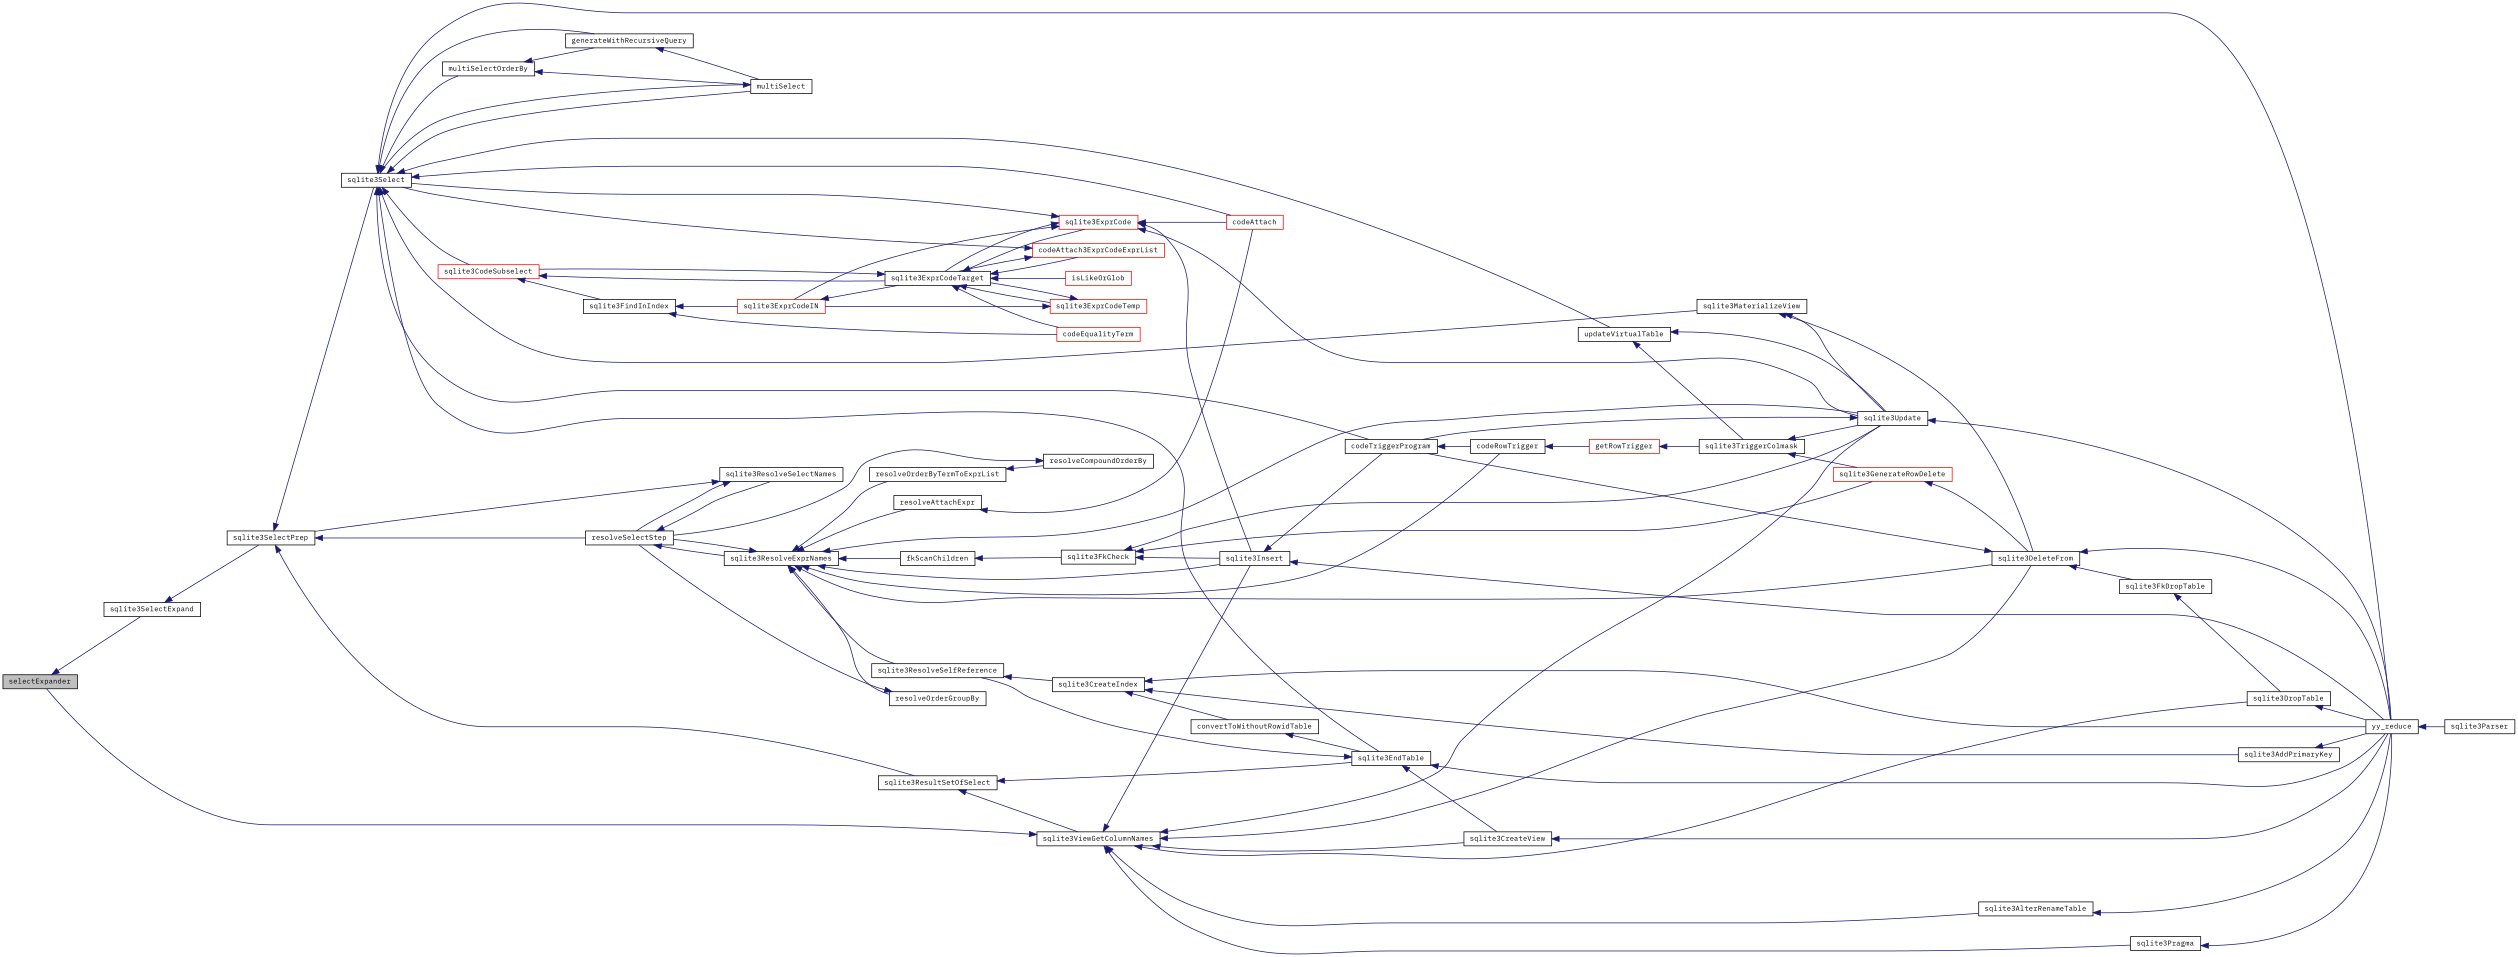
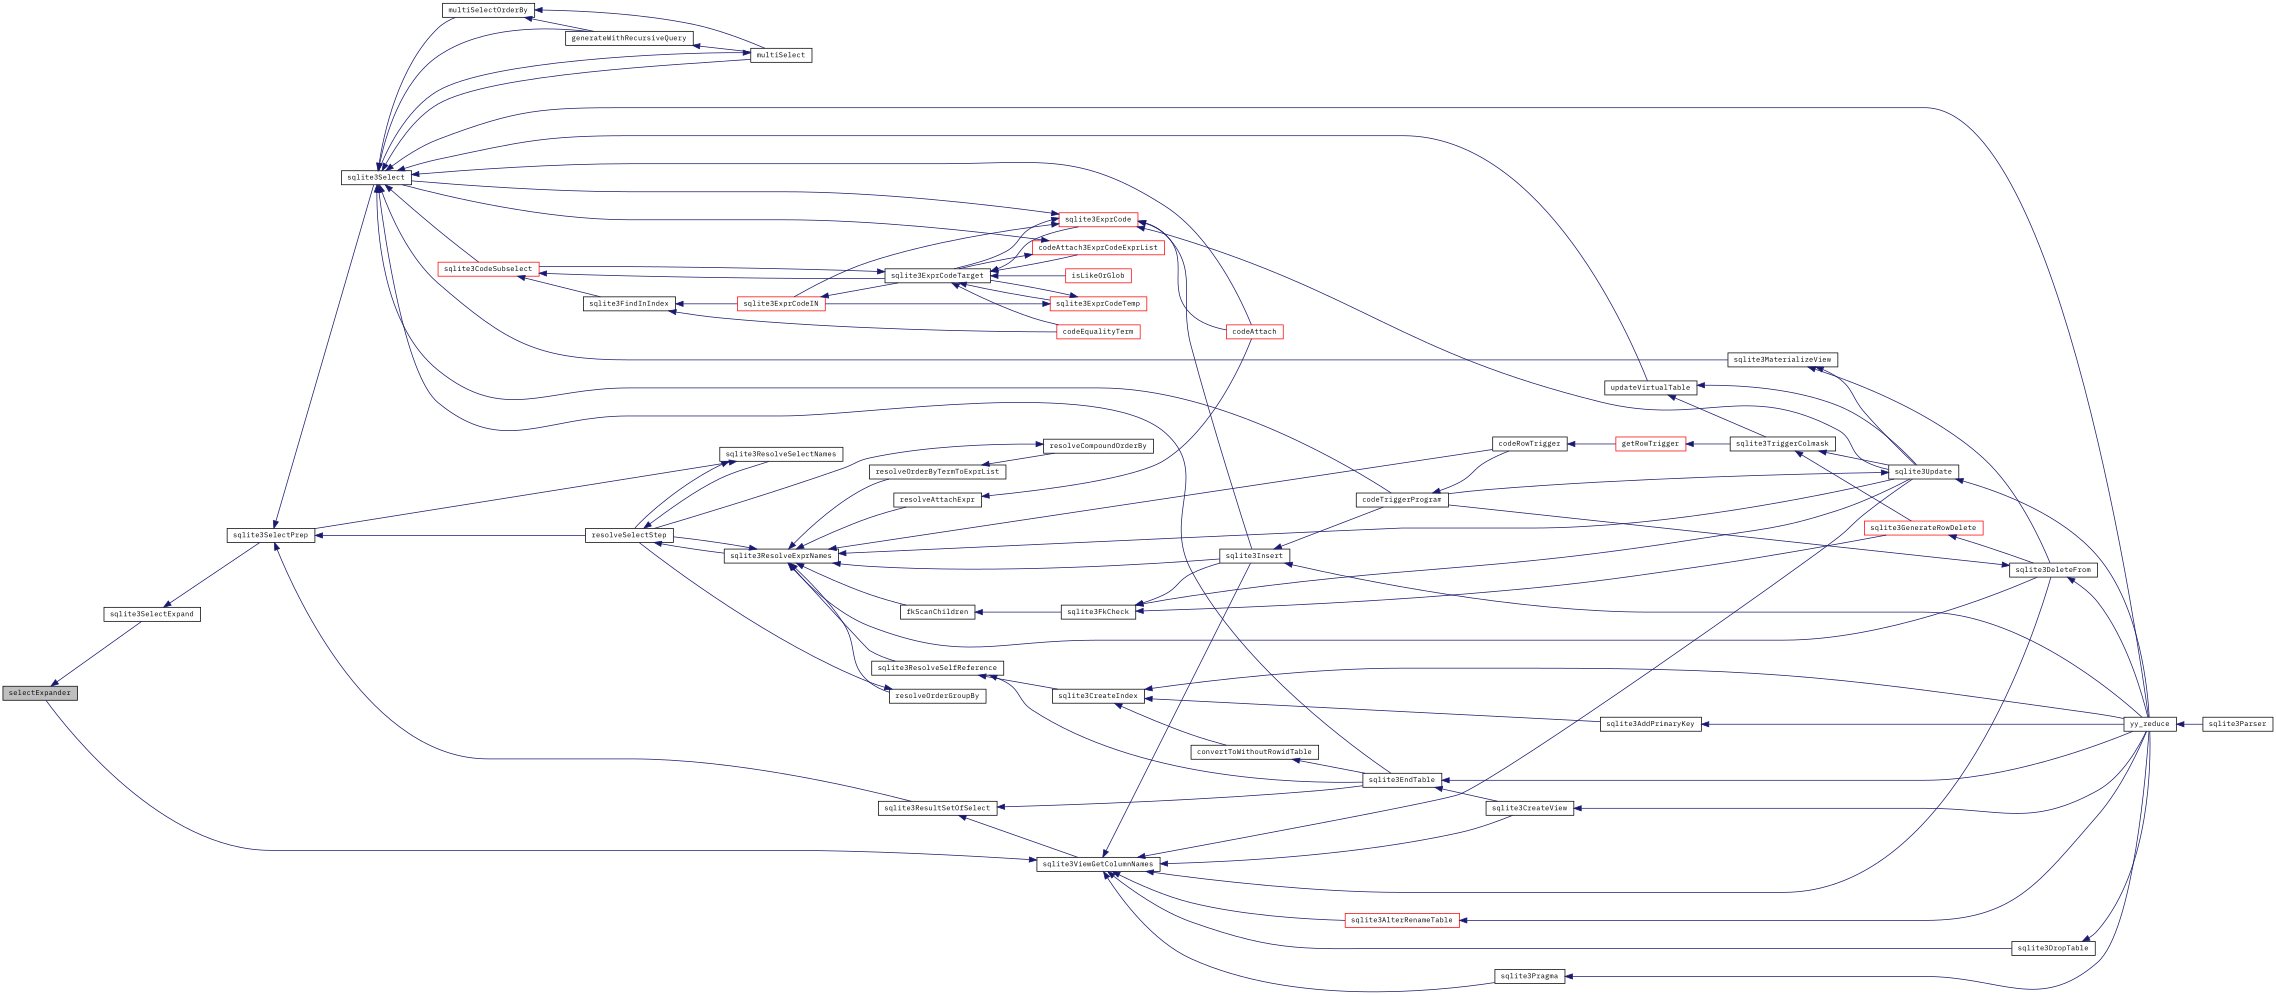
node "sqlite3FkDropTable": removed
edge "sqlite3ResolveSelfReference" -> "sqlite3EndTable": reversed
node "sqlite3AlterRenameTable": color black -> red
